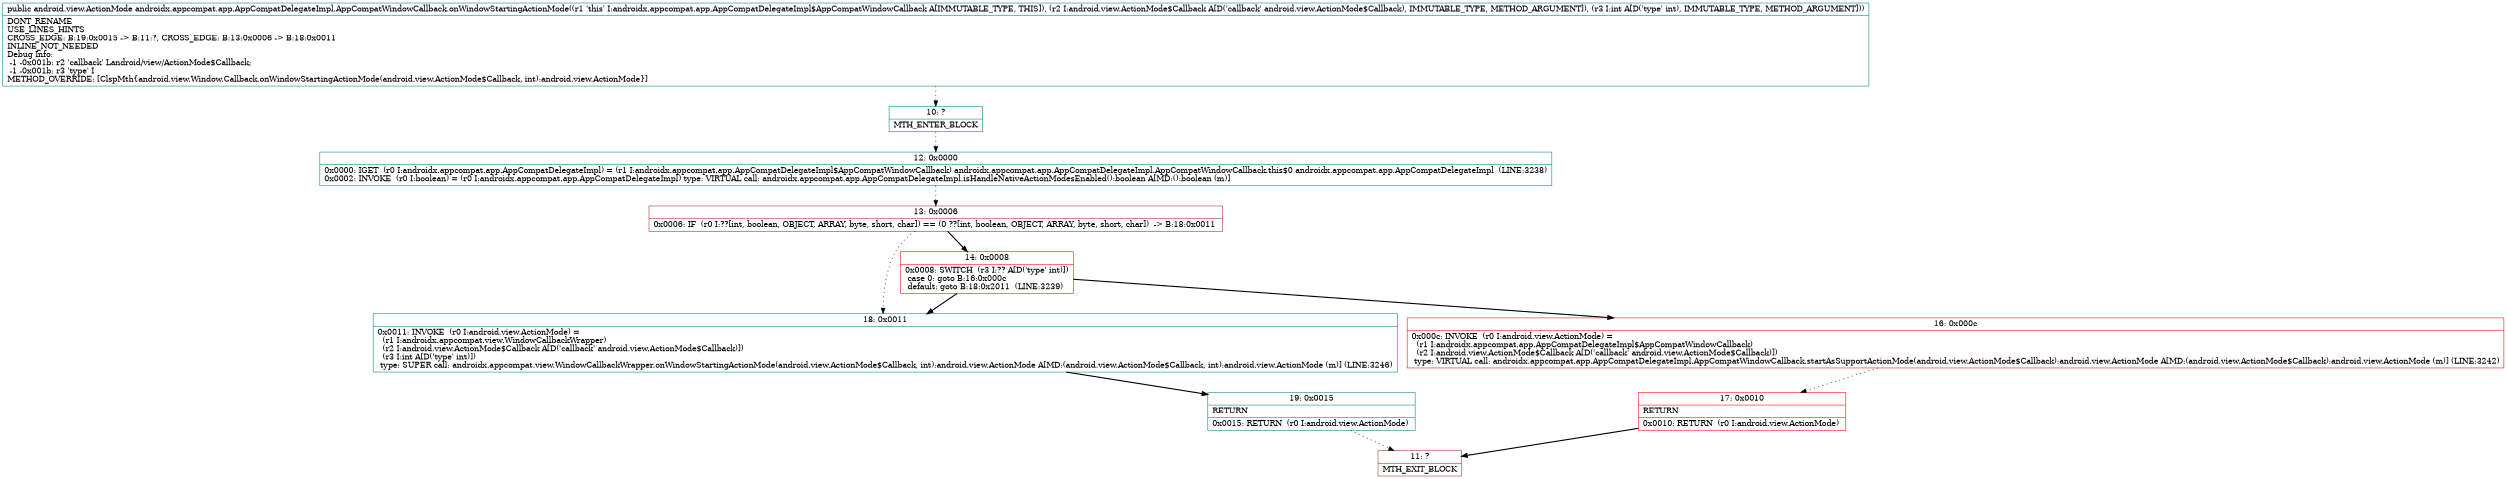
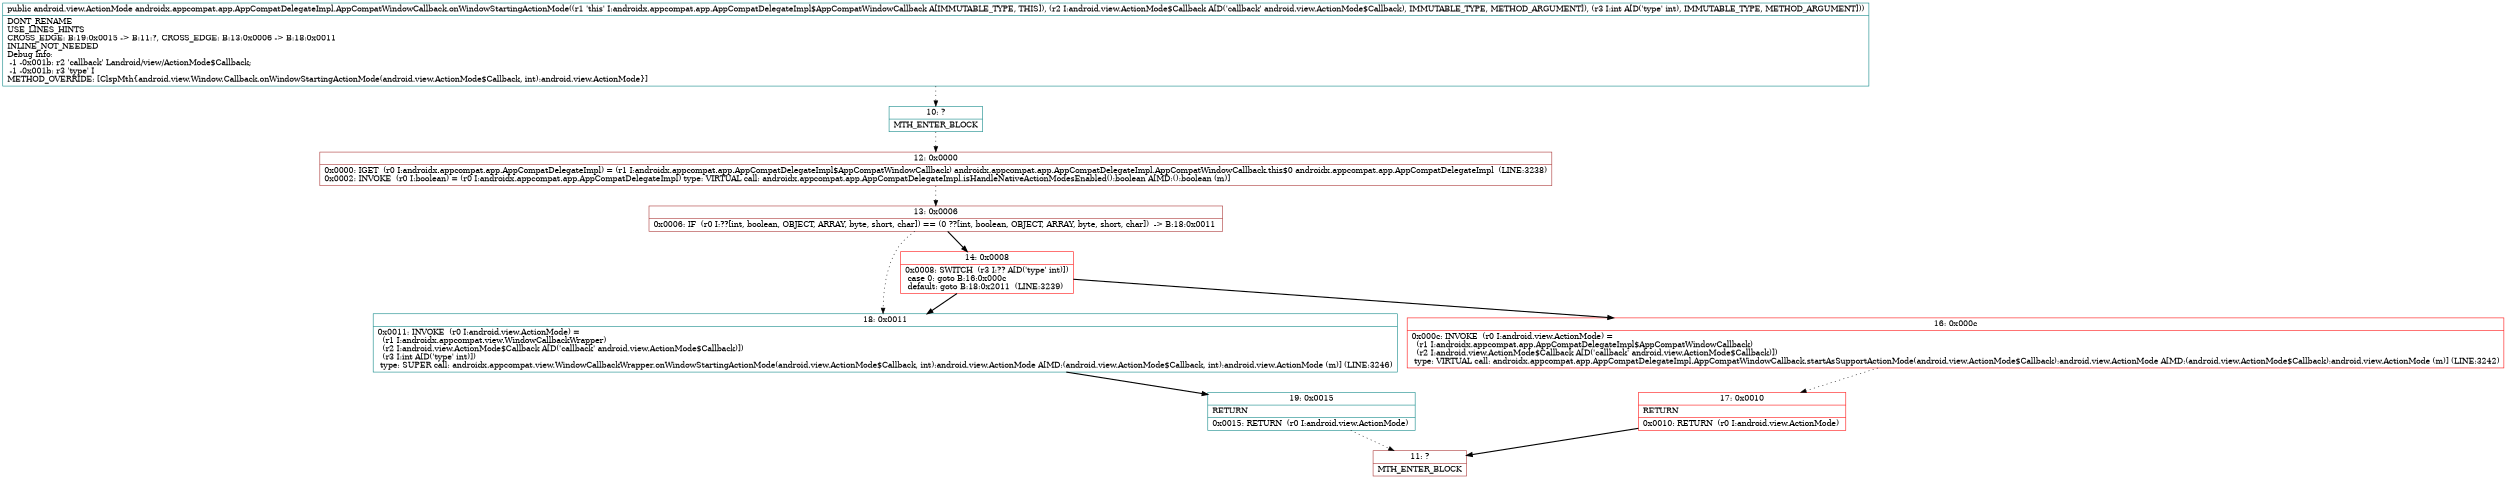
node "12: 0x0000": color teal -> brown
node "11: ?": text "MTH_EXIT_BLOCK" -> "MTH_ENTER_BLOCK"
